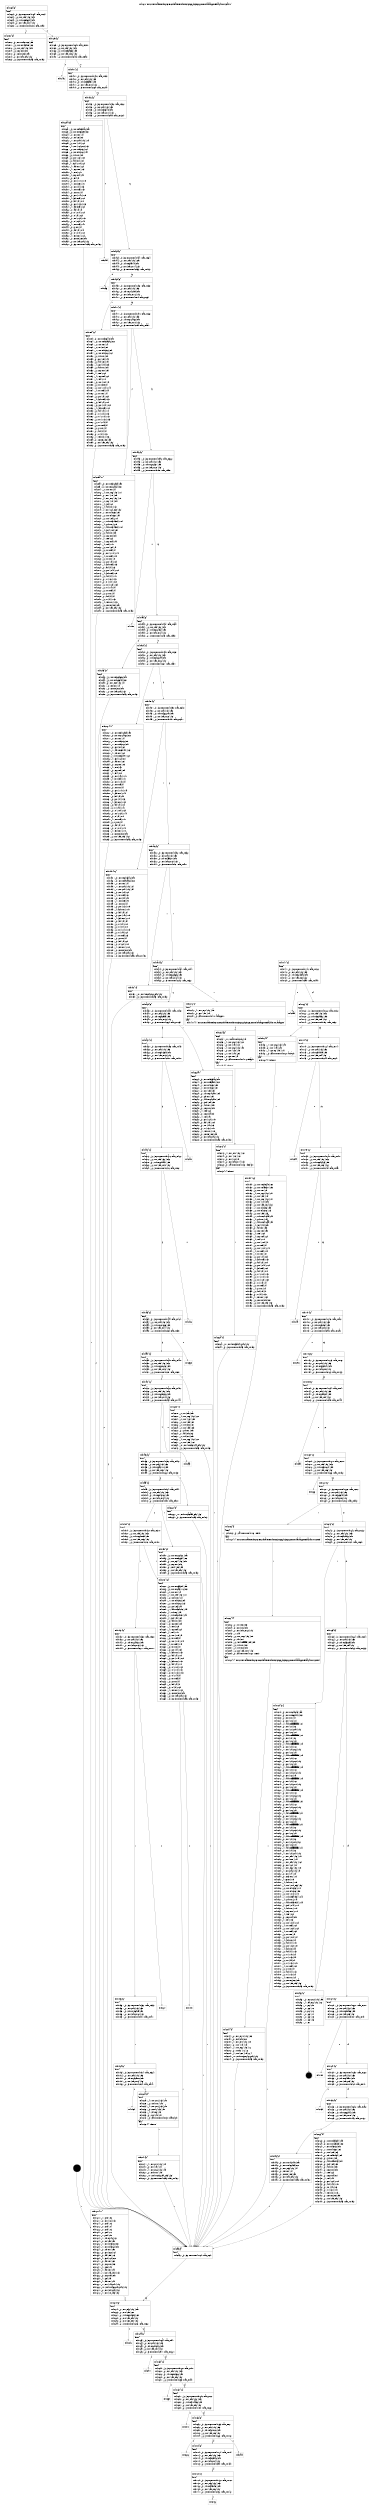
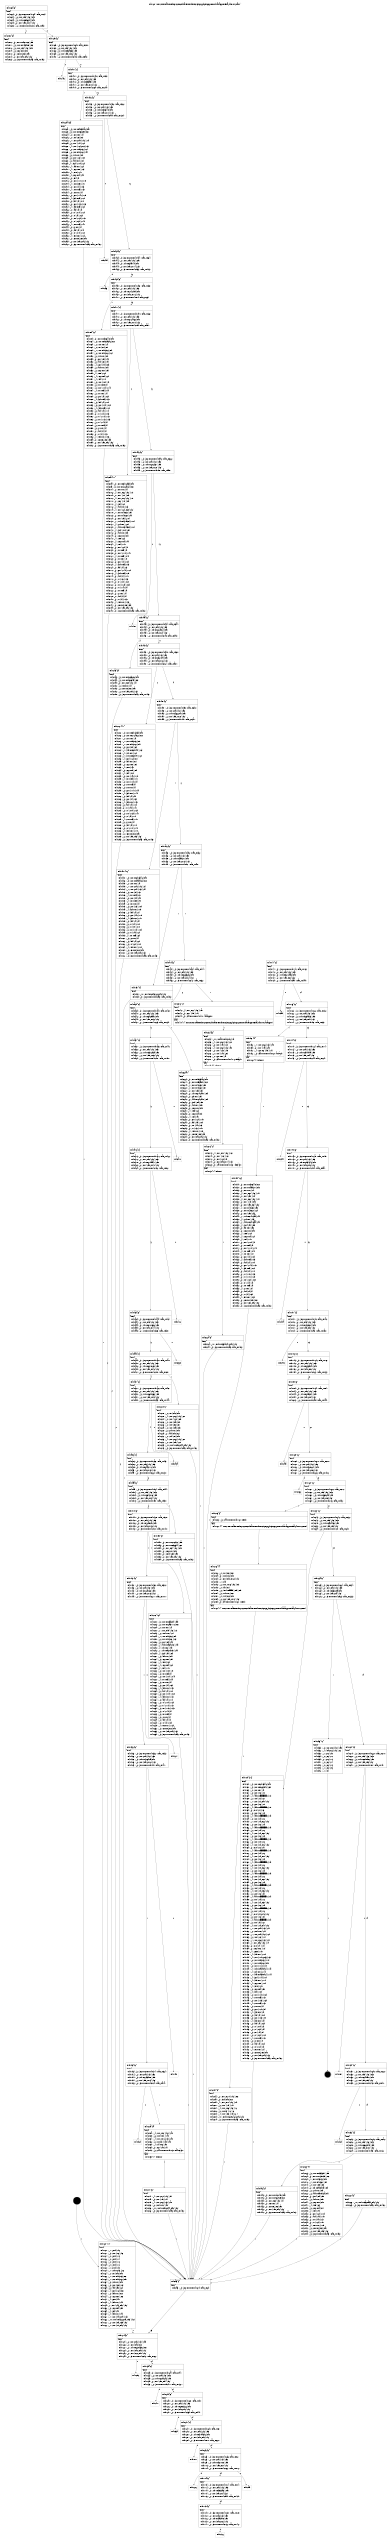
edge "0x401ae3 [28]" -> "0x402860 [15]": removed, label "1"
edge "0x4027c0 [160]" -> "0x401db1": now "0x401b53 [28]" -> "0x401db1"
